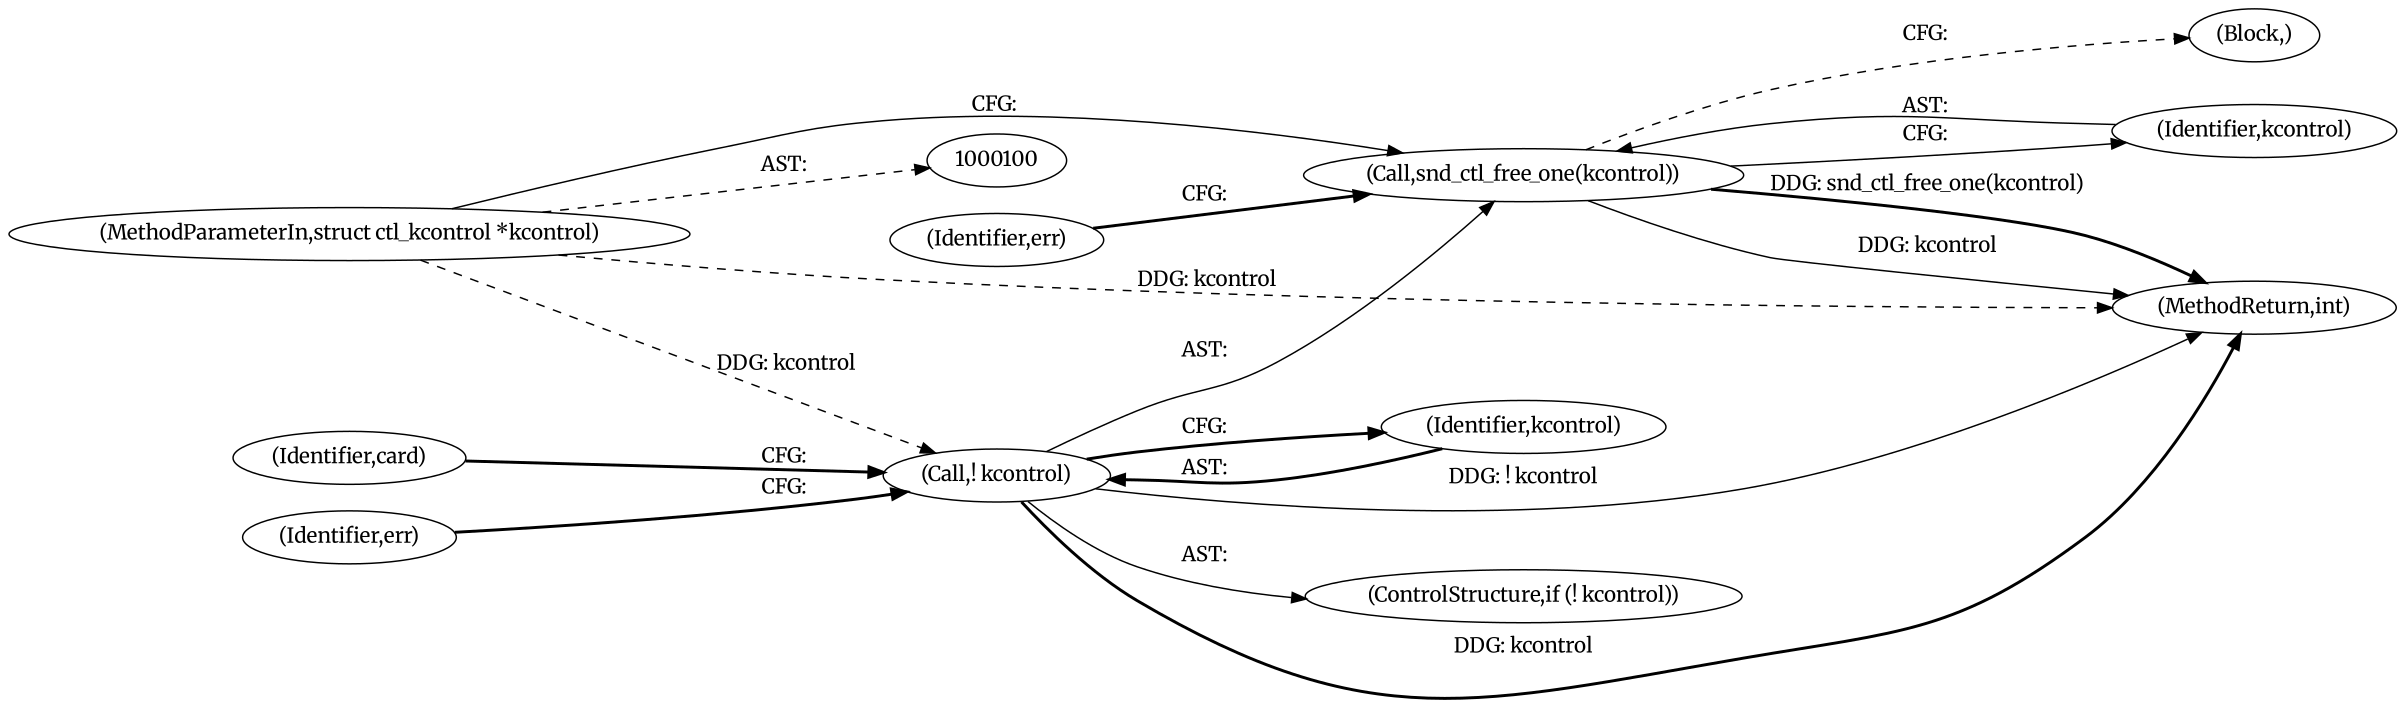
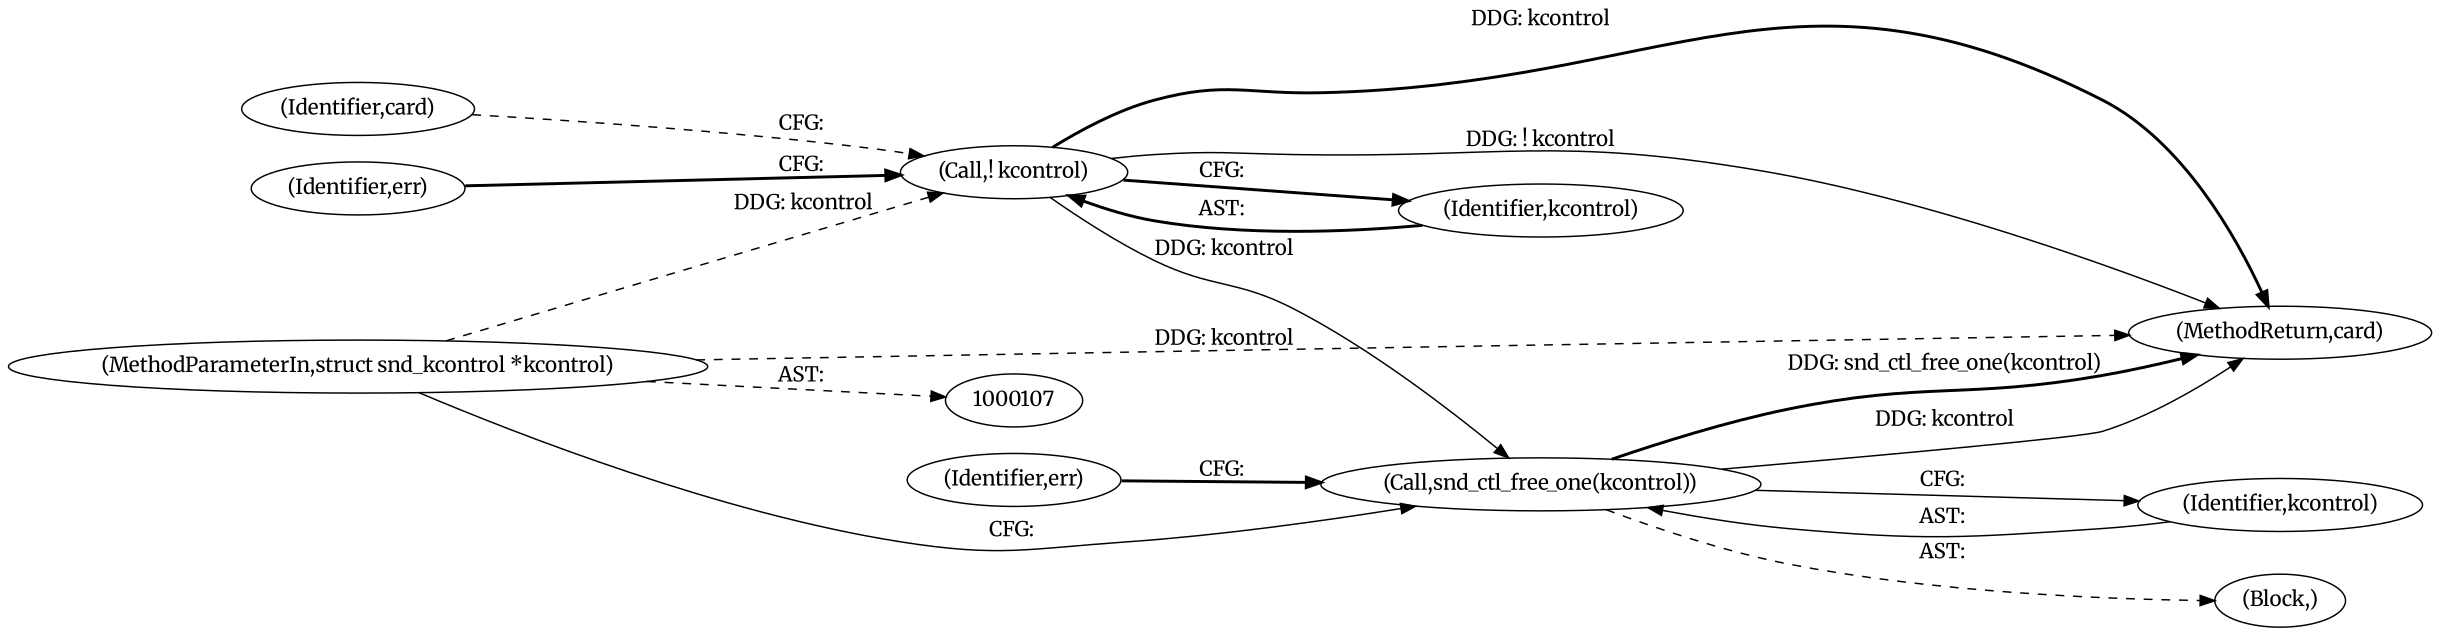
edge "(Call,snd_ctl_free_one(kcontrol))" -> "(Block,)": label "CFG: " -> "AST: "
node "1000100": label "1000100" -> "1000107"
node "(MethodParameterIn,struct ctl_kcontrol *kcontrol)": label "(MethodParameterIn,struct ctl_kcontrol *kcontrol)" -> "(MethodParameterIn,struct snd_kcontrol *kcontrol)"
node "(MethodReturn,int)": label "(MethodReturn,int)" -> "(MethodReturn,card)"
edge "(Call,! kcontrol)" -> "(Call,snd_ctl_free_one(kcontrol))": label "AST: " -> "DDG: kcontrol"
edge "(Identifier,card)" -> "(Call,! kcontrol)": style bold -> dashed
node "(ControlStructure,if (! kcontrol))": removed
